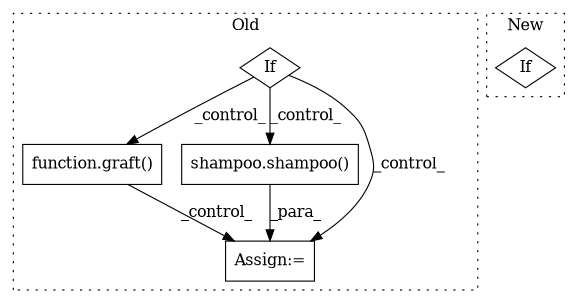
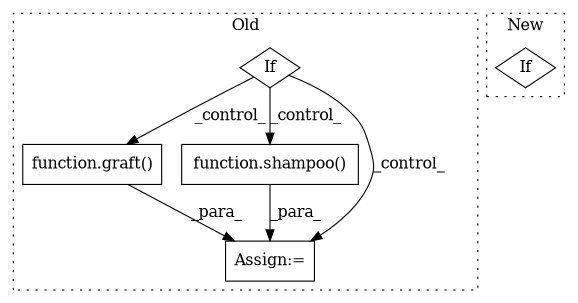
node "shampoo.shampoo()": label "shampoo.shampoo()" -> "function.shampoo()"
edge "function.graft()" -> "Assign:=": label "_control_" -> "_para_"
